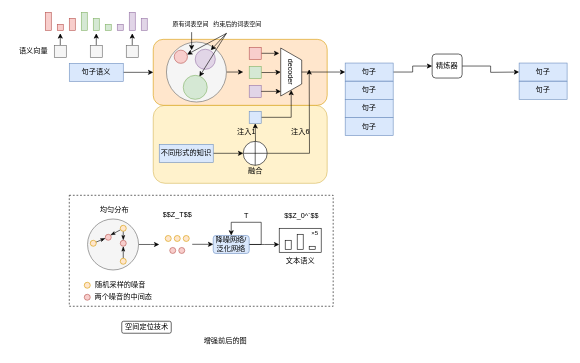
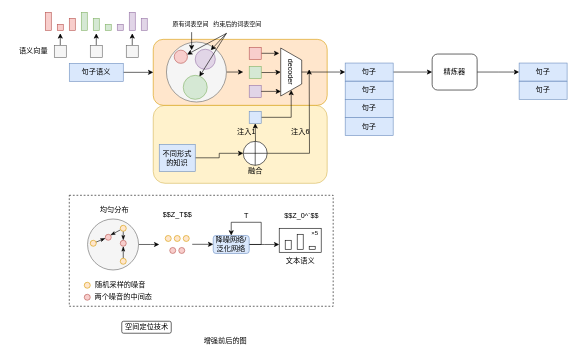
node "精炼器": size 30x24 -> 45x36
node "不同形式的知识": size 54x18 -> 36x27
